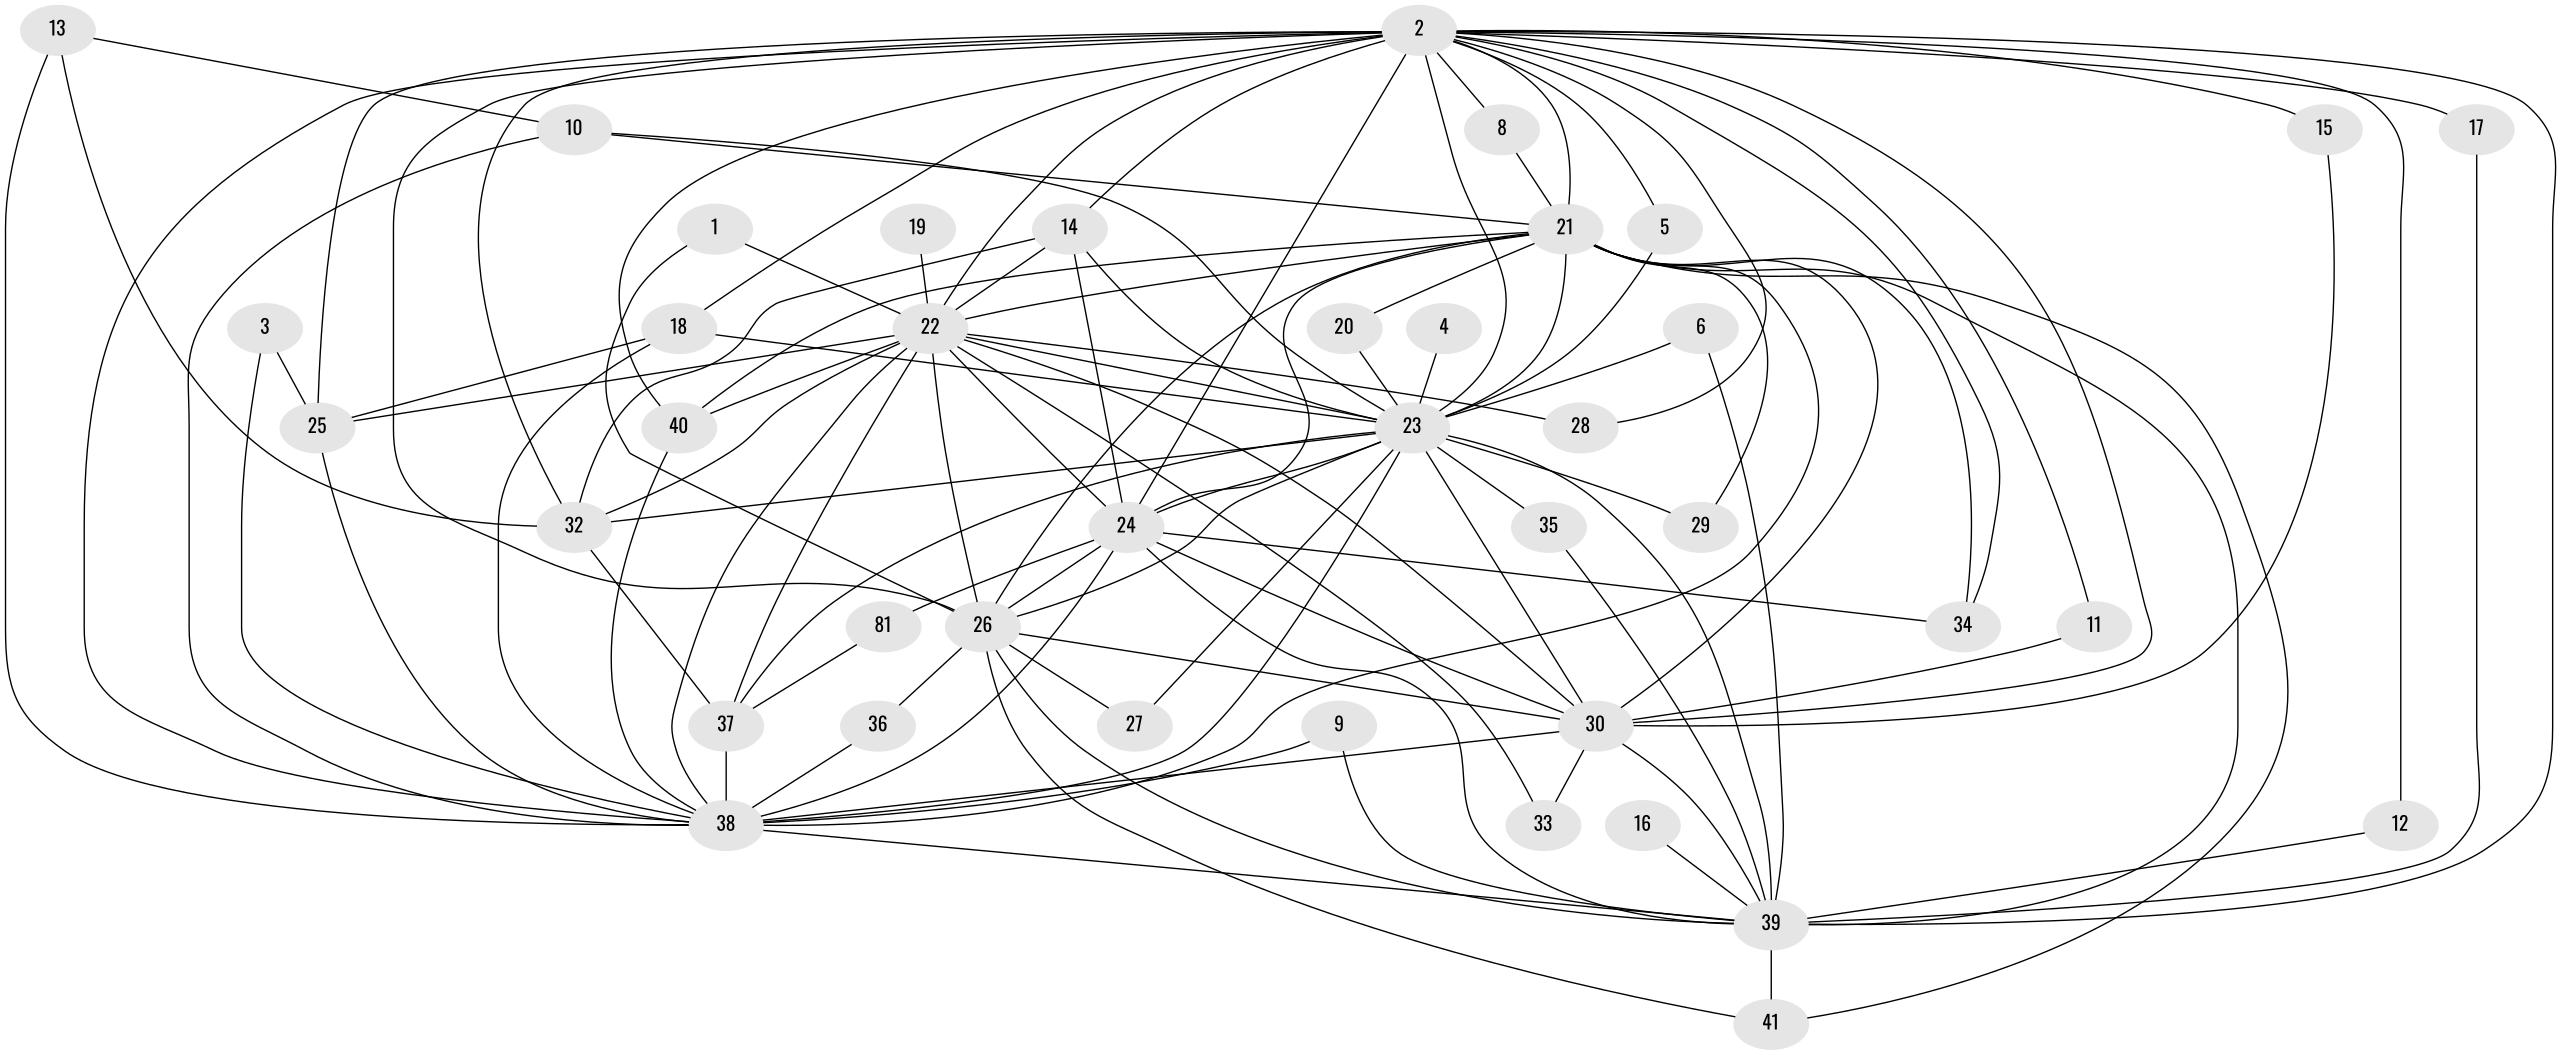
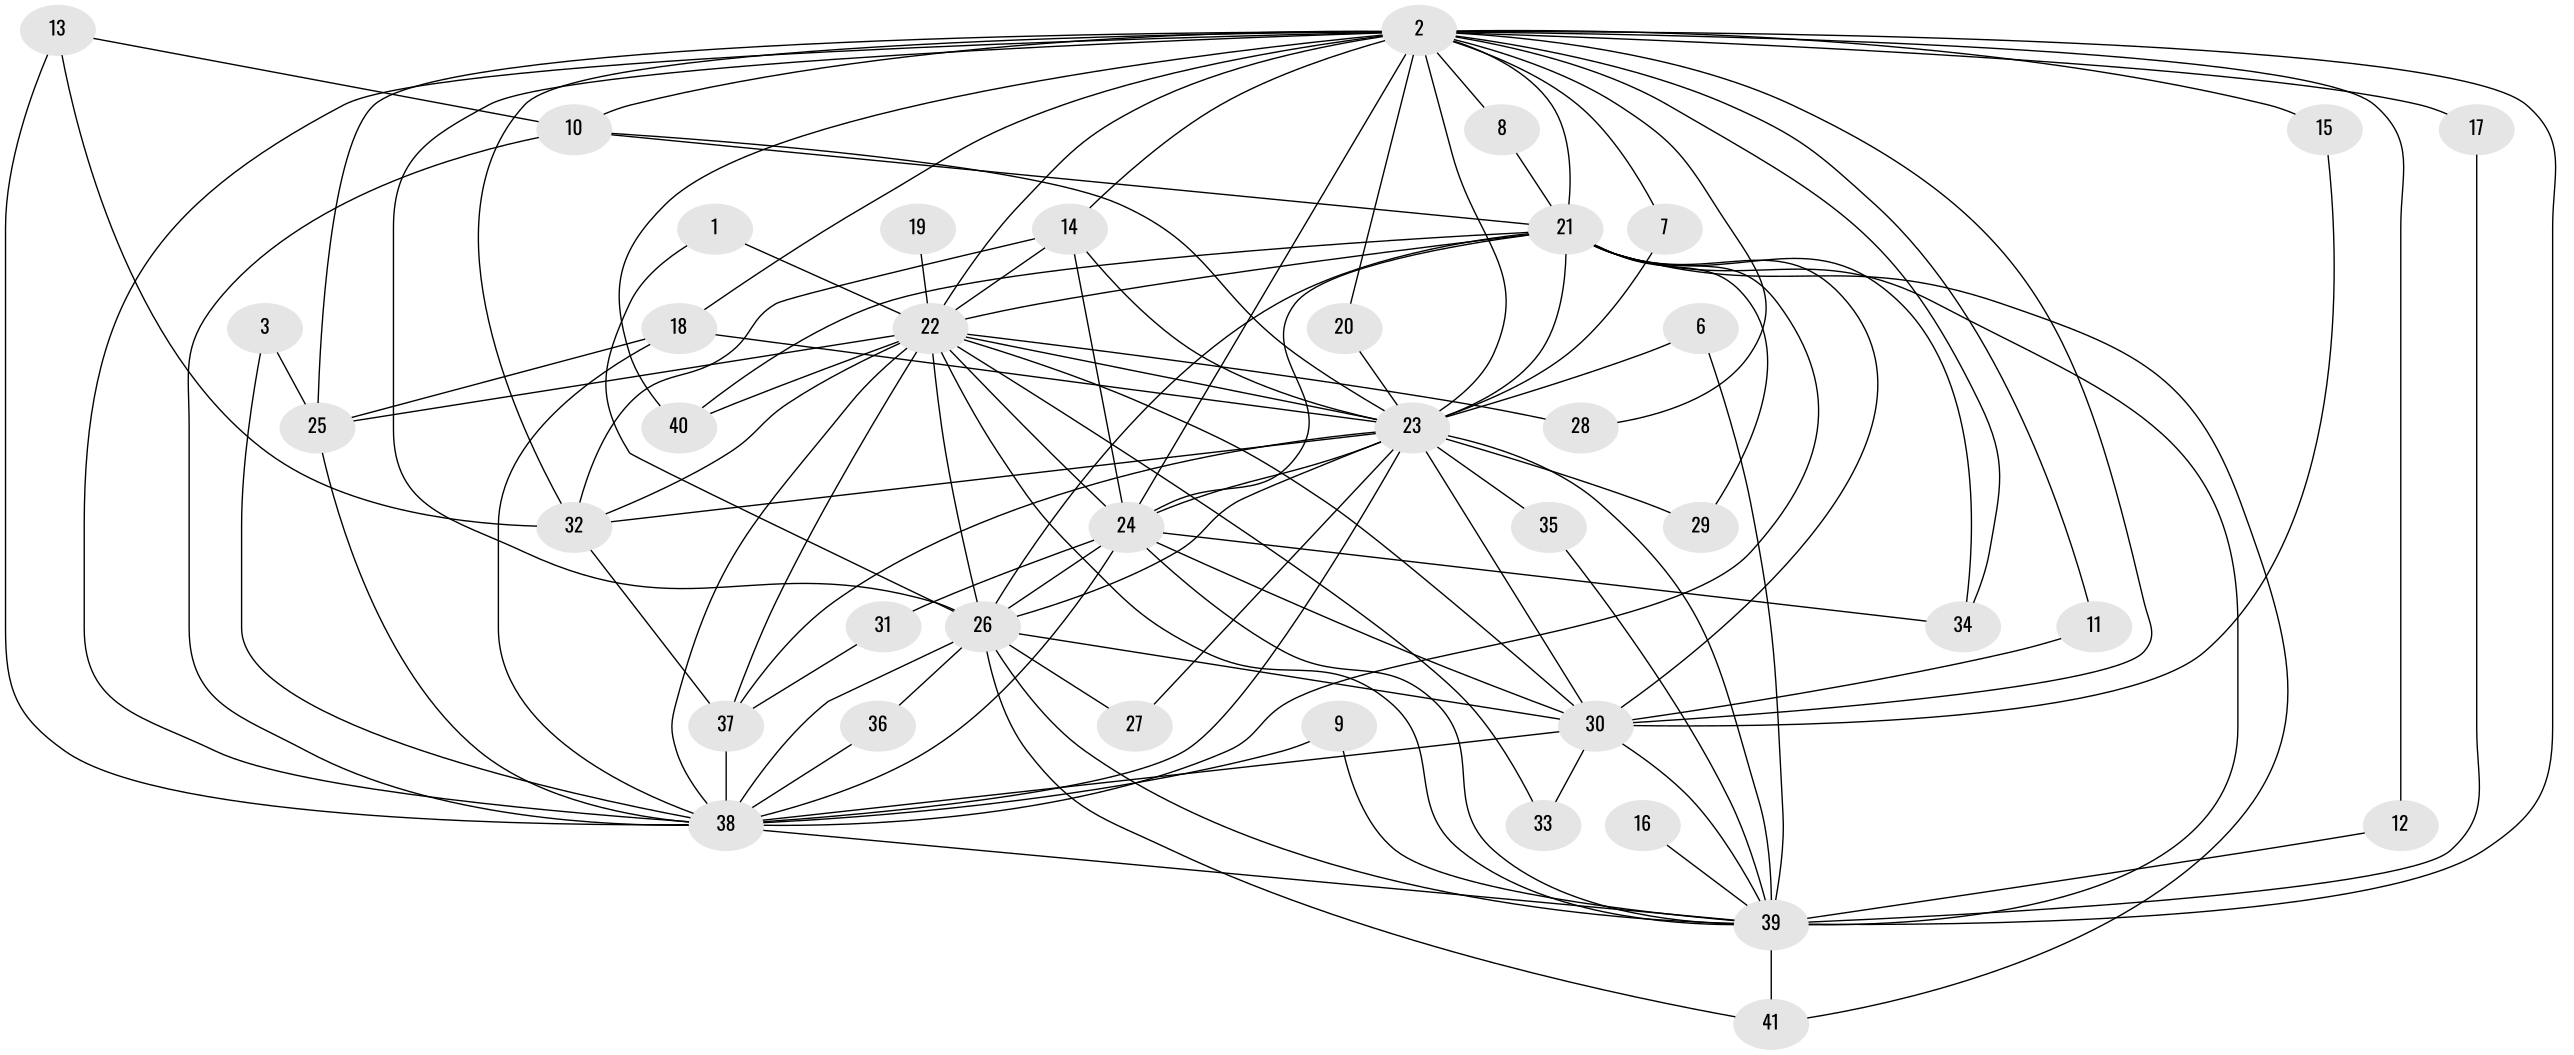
edge "2" -- "10": added
node "5": label "5" -> "7"
edge "21" -- "20": now "2" -- "20"
node "4": removed
node "81": label "81" -> "31"
edge "40" -- "38": now "26" -- "38"
edge "22" -- "39": added
